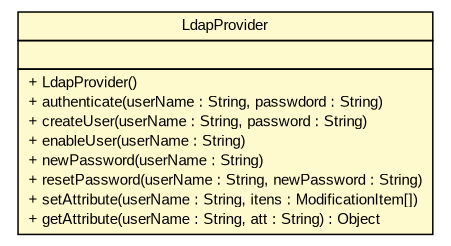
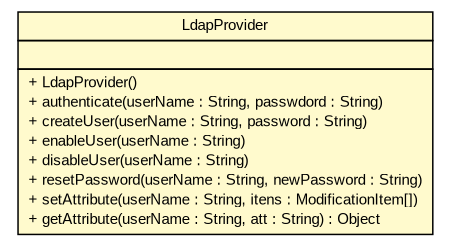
node "LdapProvider": text "+ newPassword(userName : String)" -> "+ disableUser(userName : String)"
